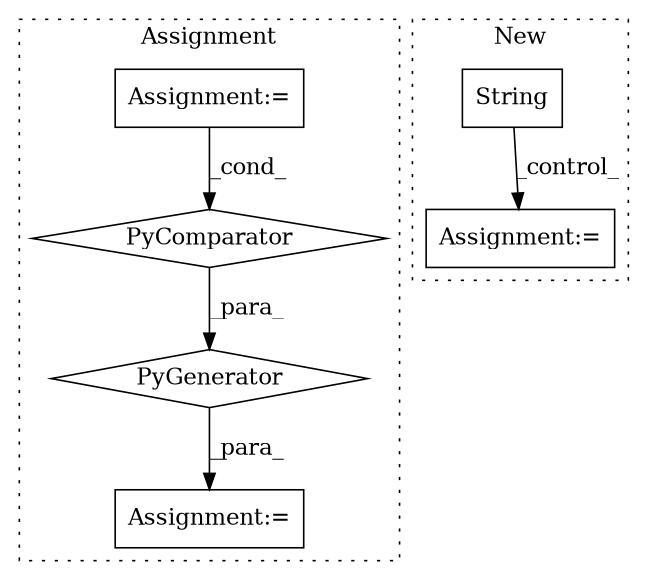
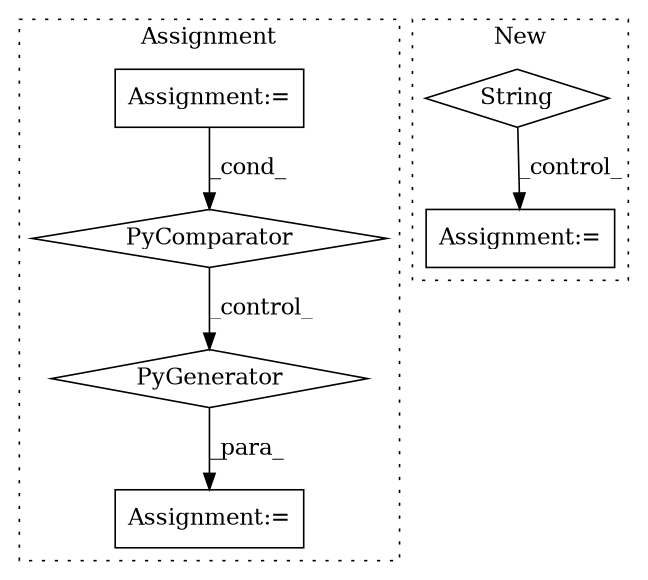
node "String": shape box -> diamond
edge "PyComparator" -> "PyGenerator": label "_para_" -> "_control_"
